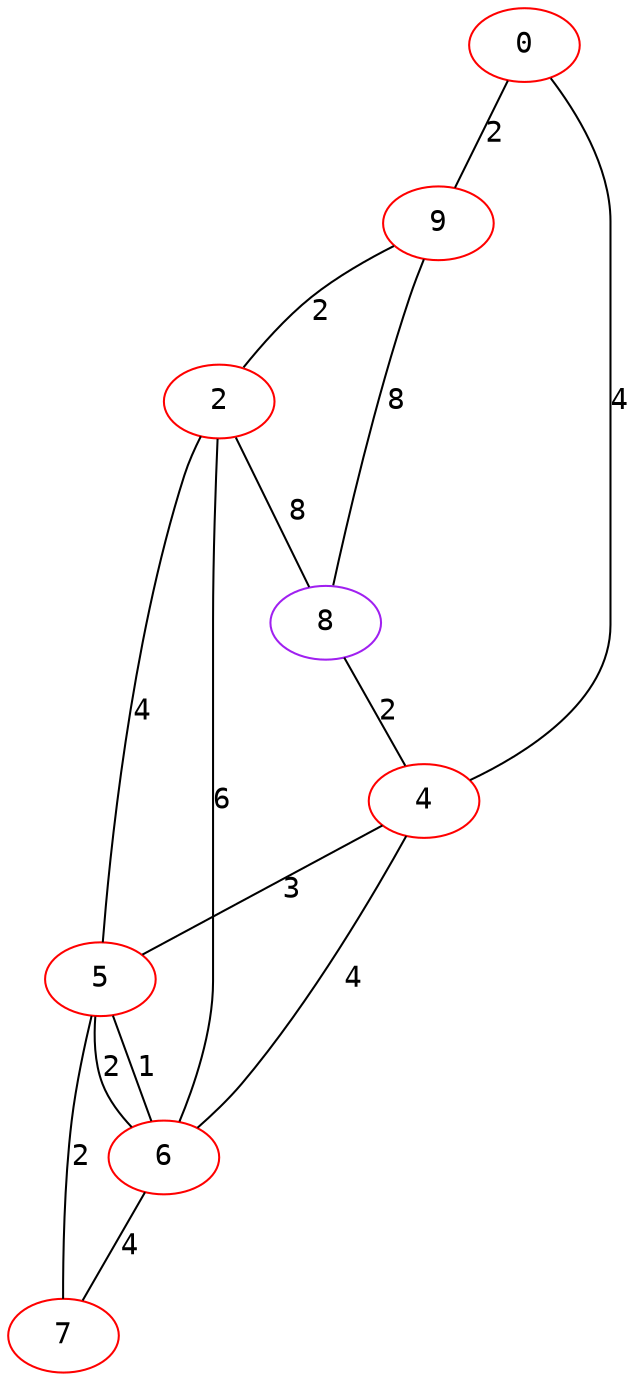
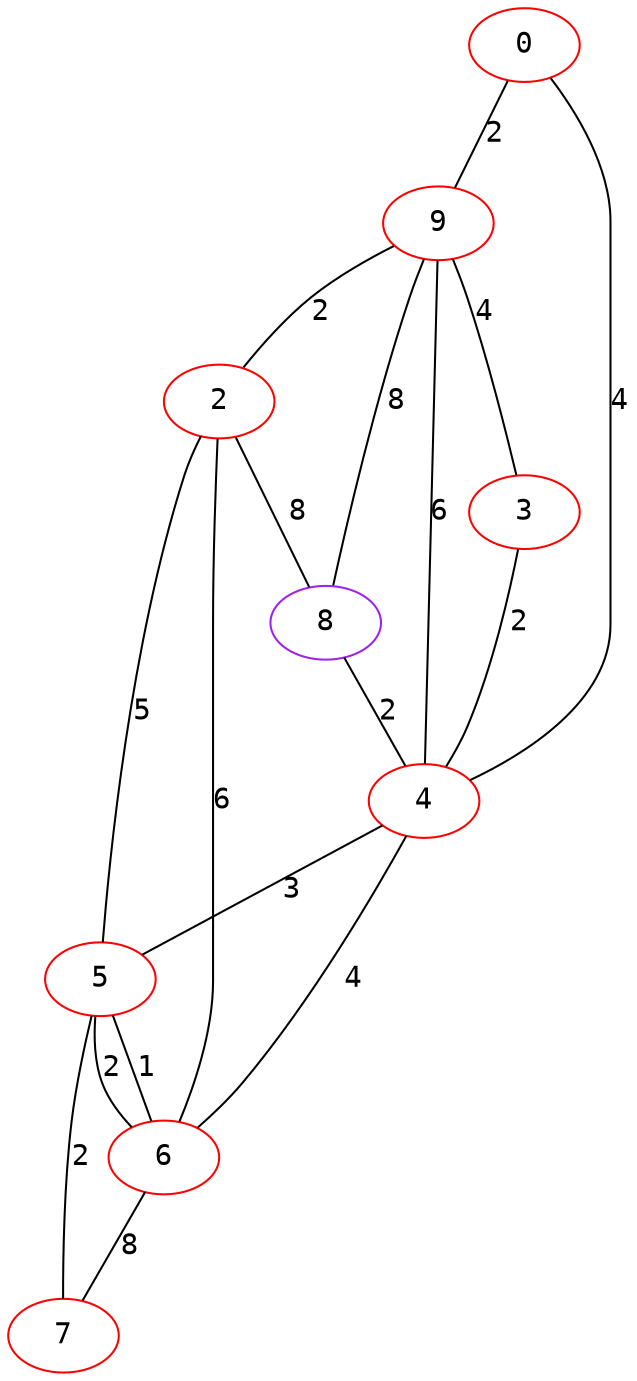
edge "9" -- "4": added, label "6"
node "3": added
edge "2" -- "5": label "4" -> "5"
edge "6" -- "7": label "4" -> "8"
